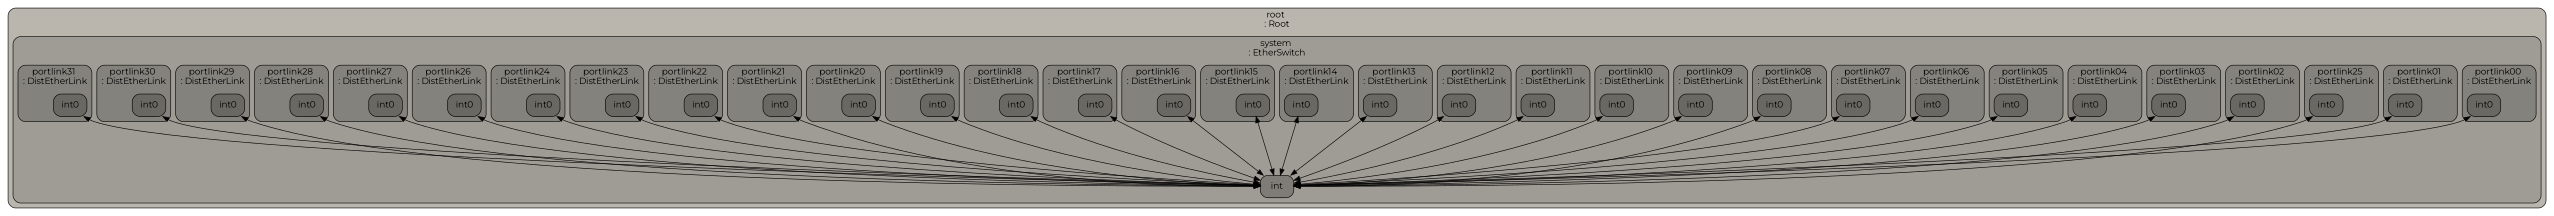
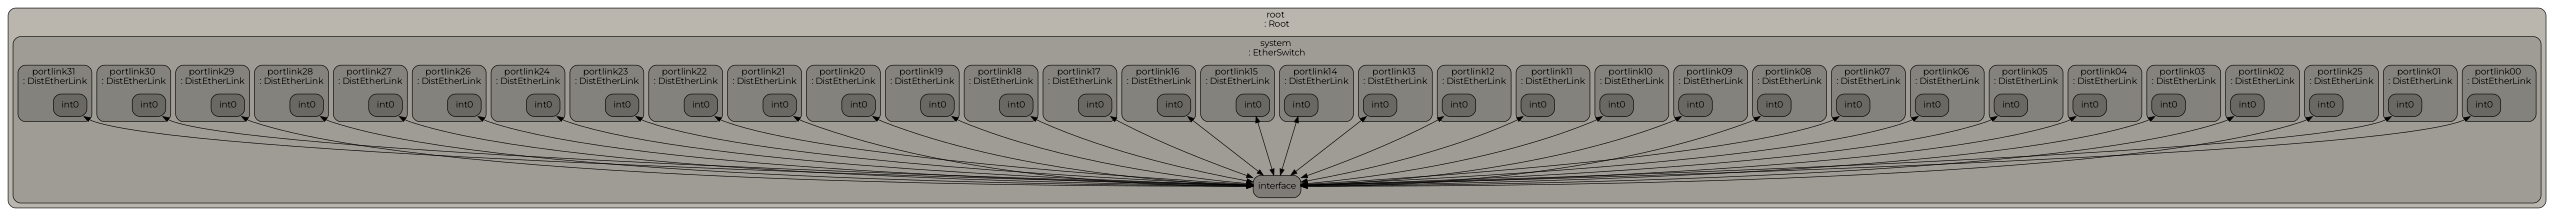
node "int": label "int" -> "interface"
